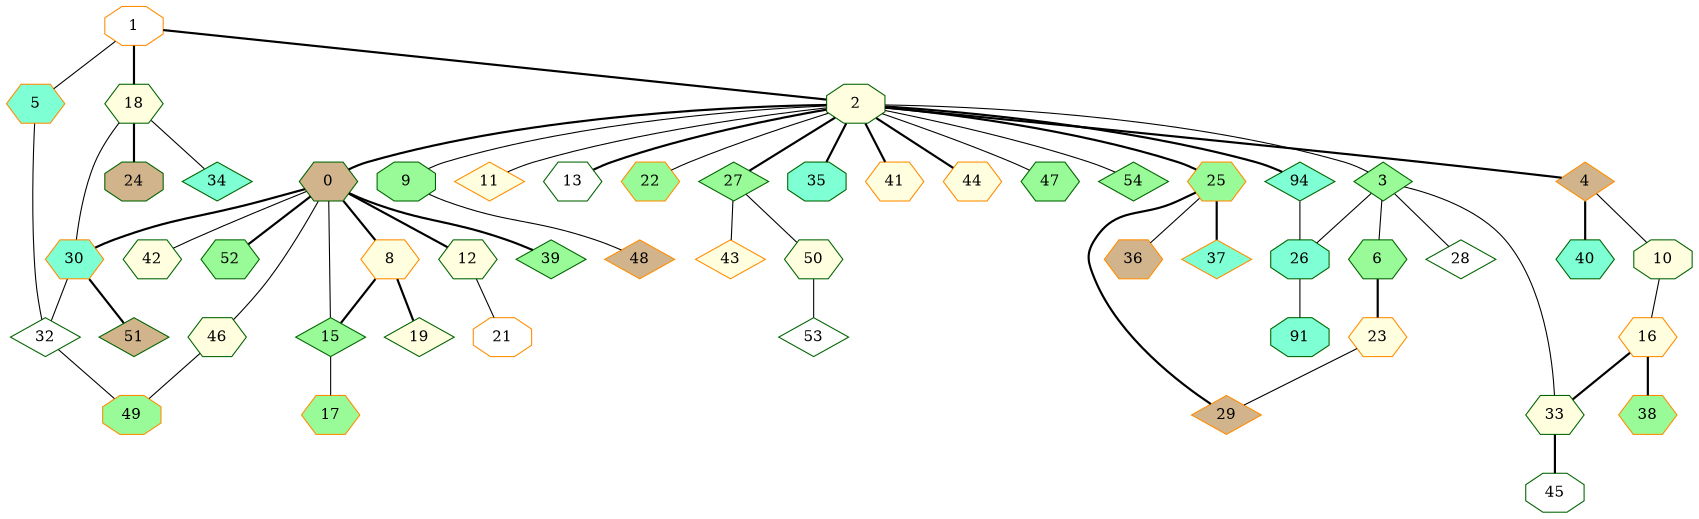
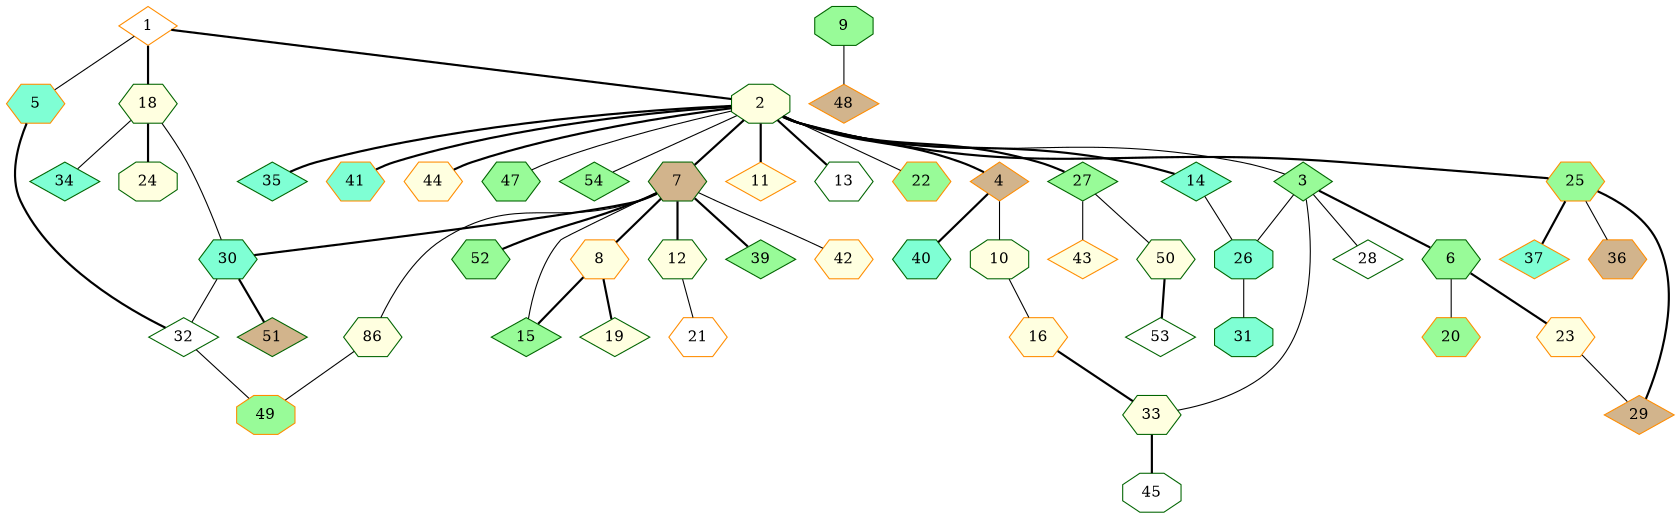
node "1": shape octagon -> diamond
edge "2" -- "9": removed
edge "2" -- "11": style solid -> bold
node "24": fillcolor tan -> lightyellow
node "0": label "0" -> "7"
node "35": shape octagon -> diamond
node "41": fillcolor lightyellow -> aquamarine
node "94": label "94" -> "14"
edge "3" -- "6": style solid -> bold
edge "5" -- "32": style solid -> bold
node "30": color darkorange -> darkgreen
node "42": color darkgreen -> darkorange
edge "50" -- "53": style solid -> bold
node "46": label "46" -> "86"
node "21": shape octagon -> hexagon
node "91": label "91" -> "31"
node "20": added
node "17": removed
node "38": removed
